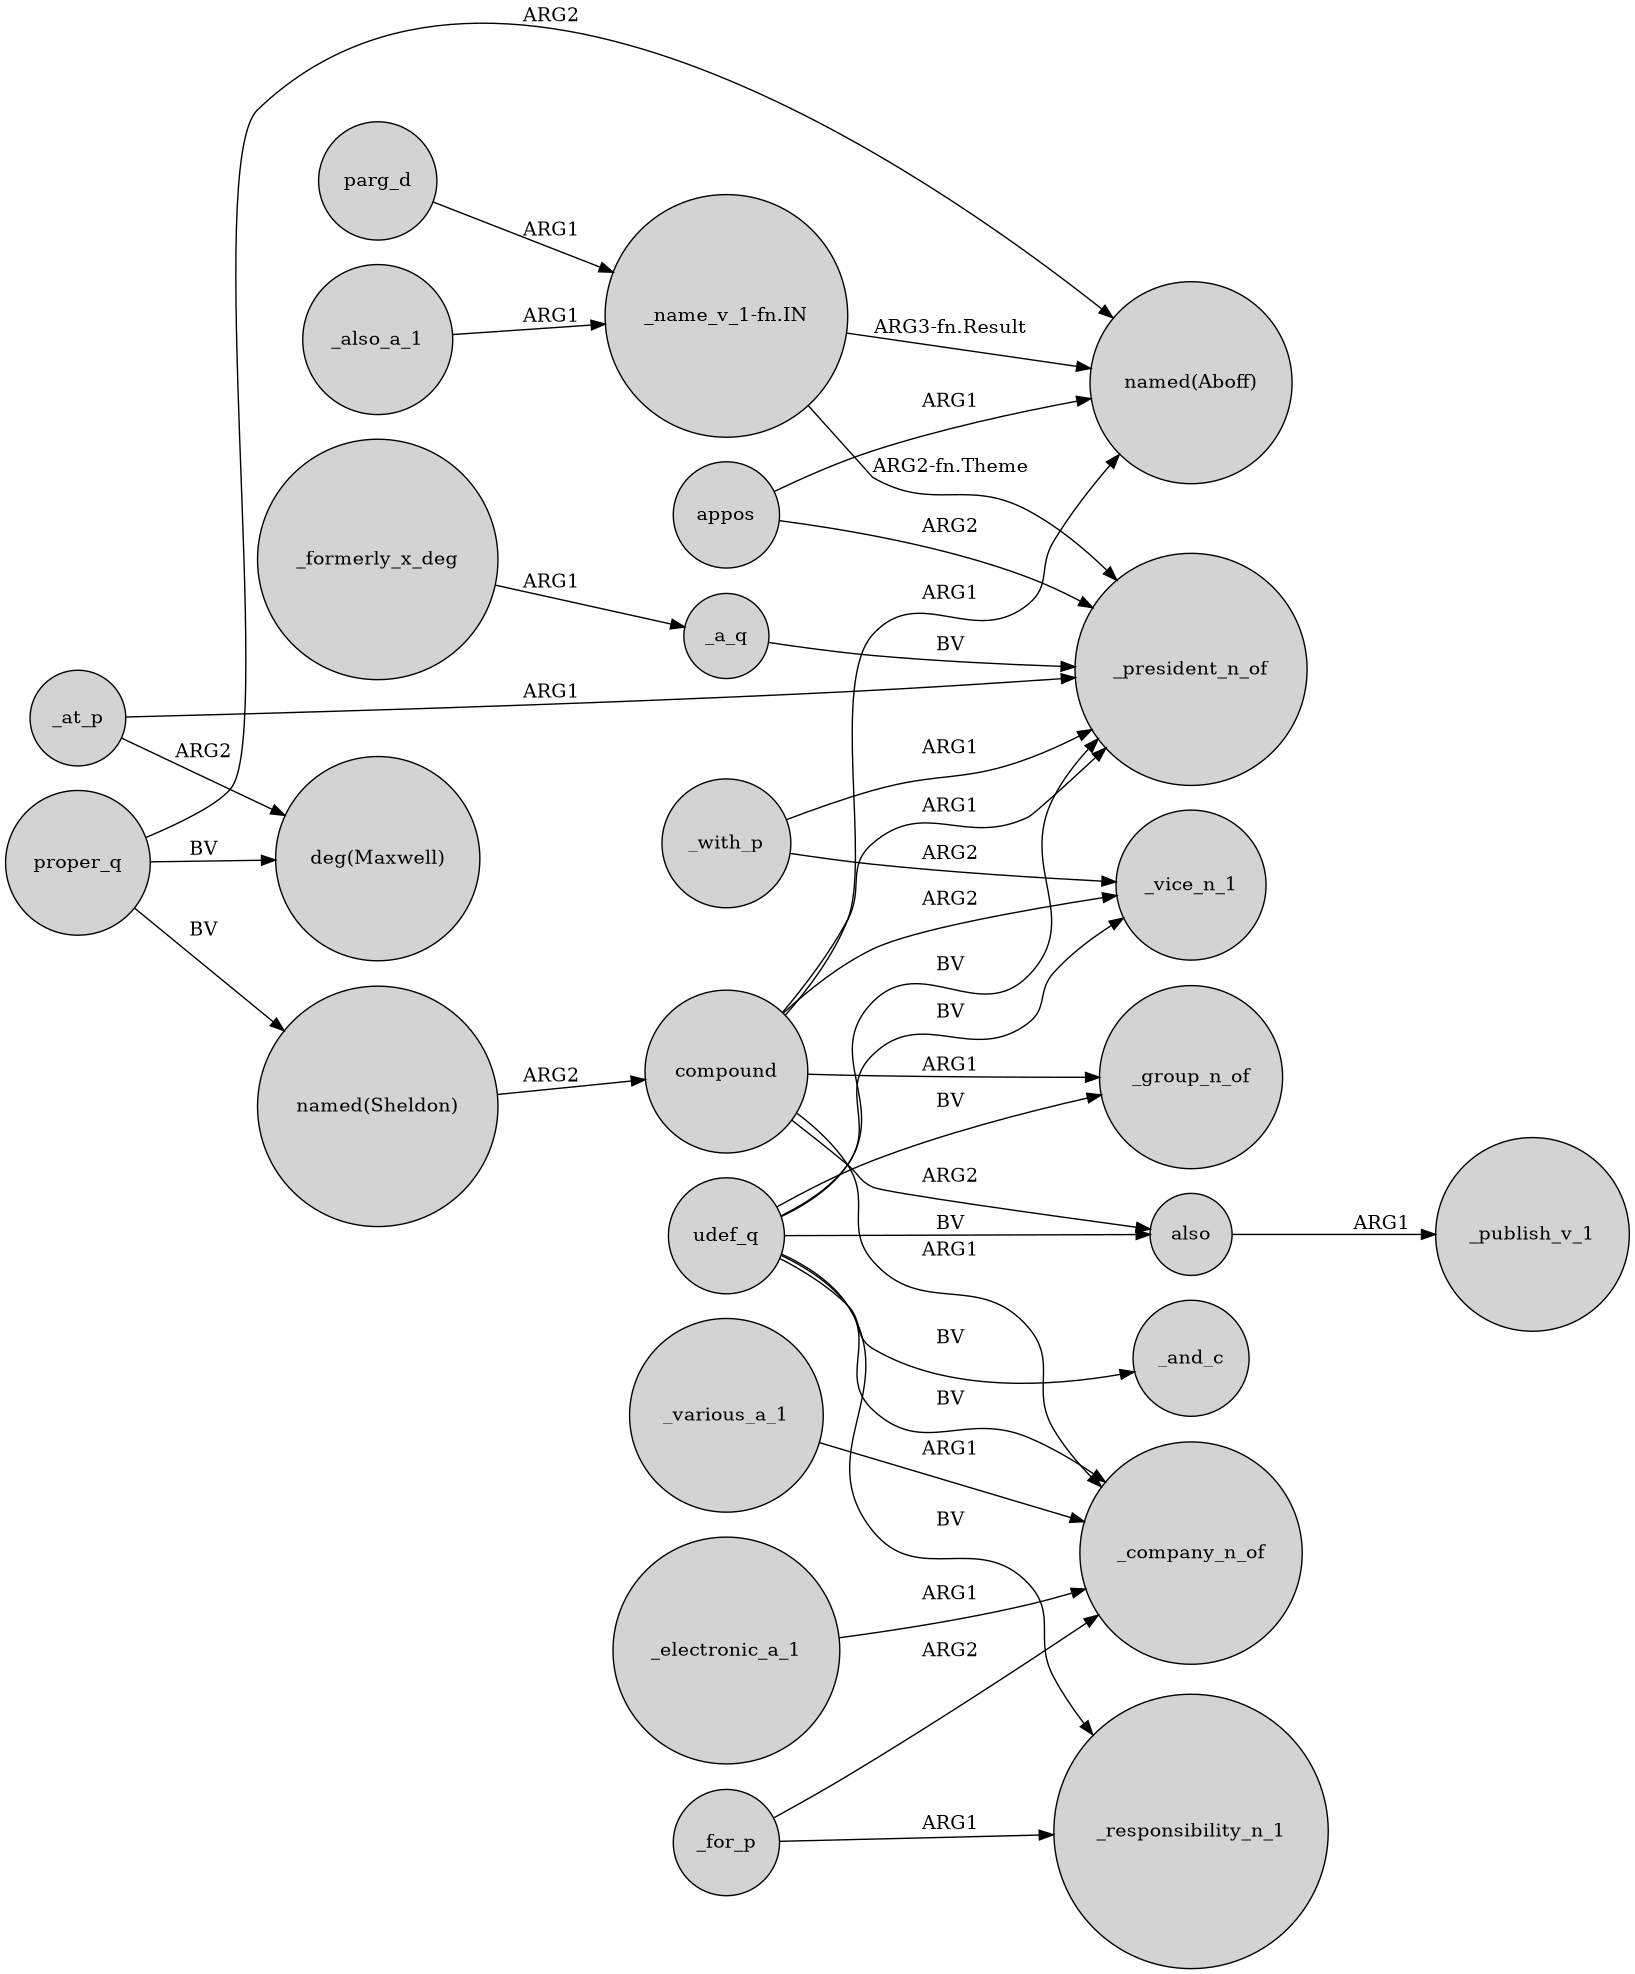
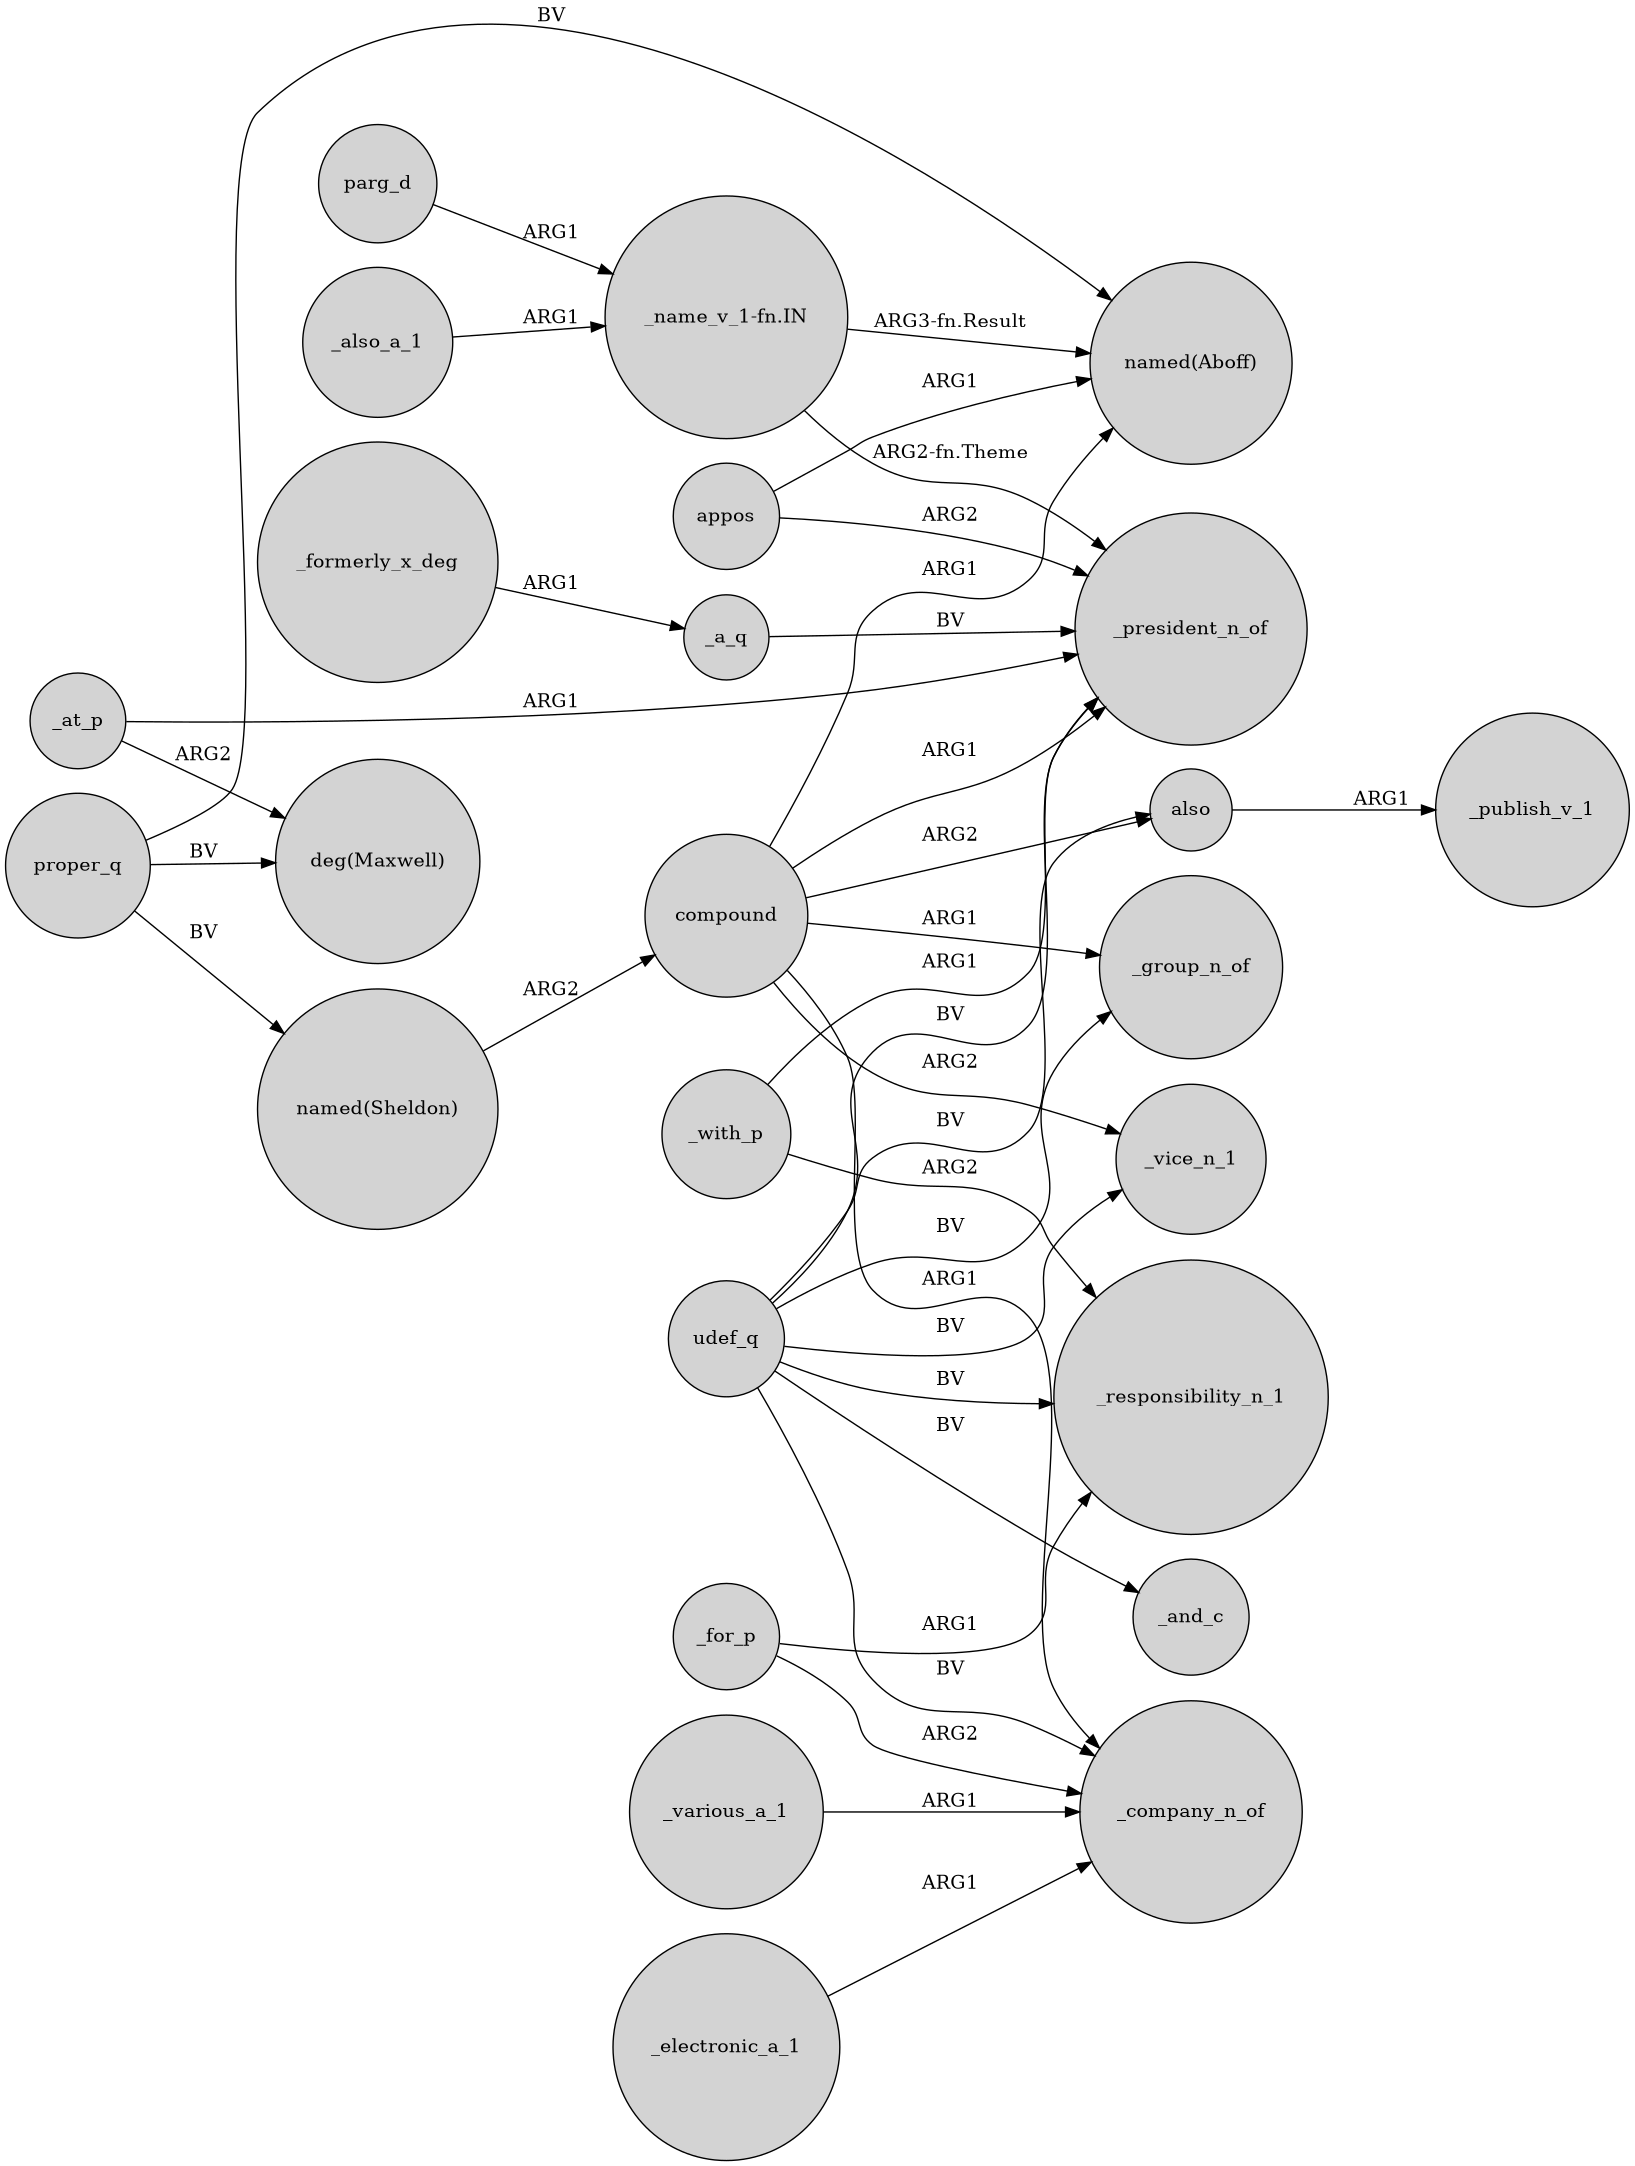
edge "proper_q" -> "named(Aboff)": label "ARG2" -> "BV"
edge "_with_p" -> "_vice_n_1": now "_with_p" -> "_responsibility_n_1"
